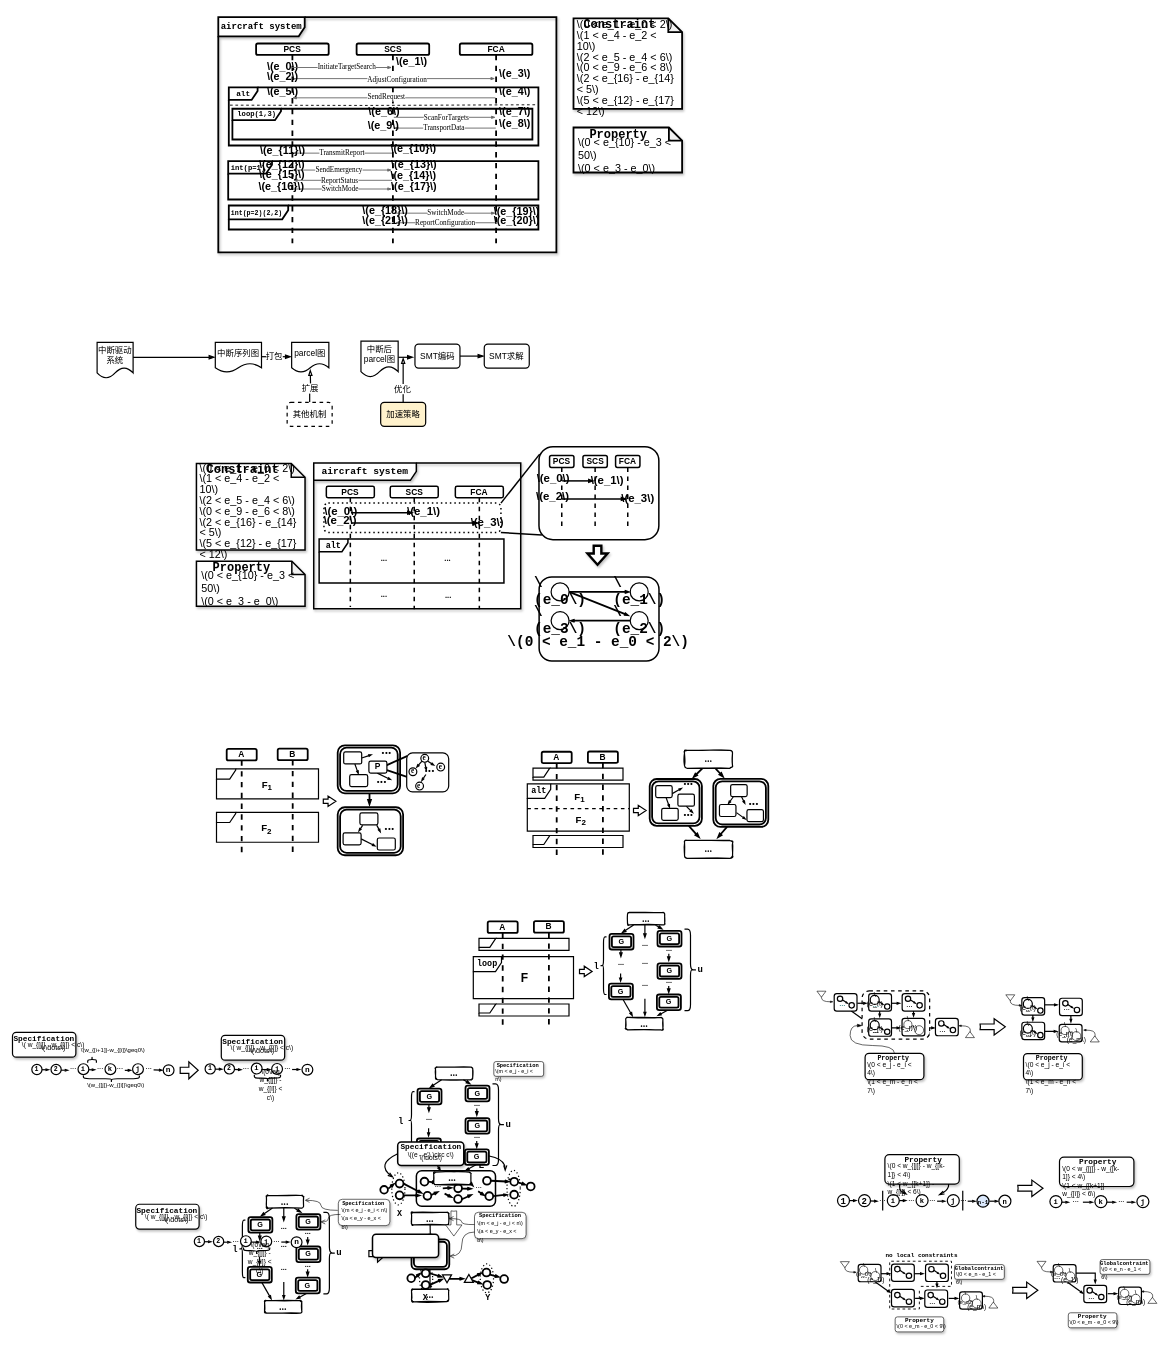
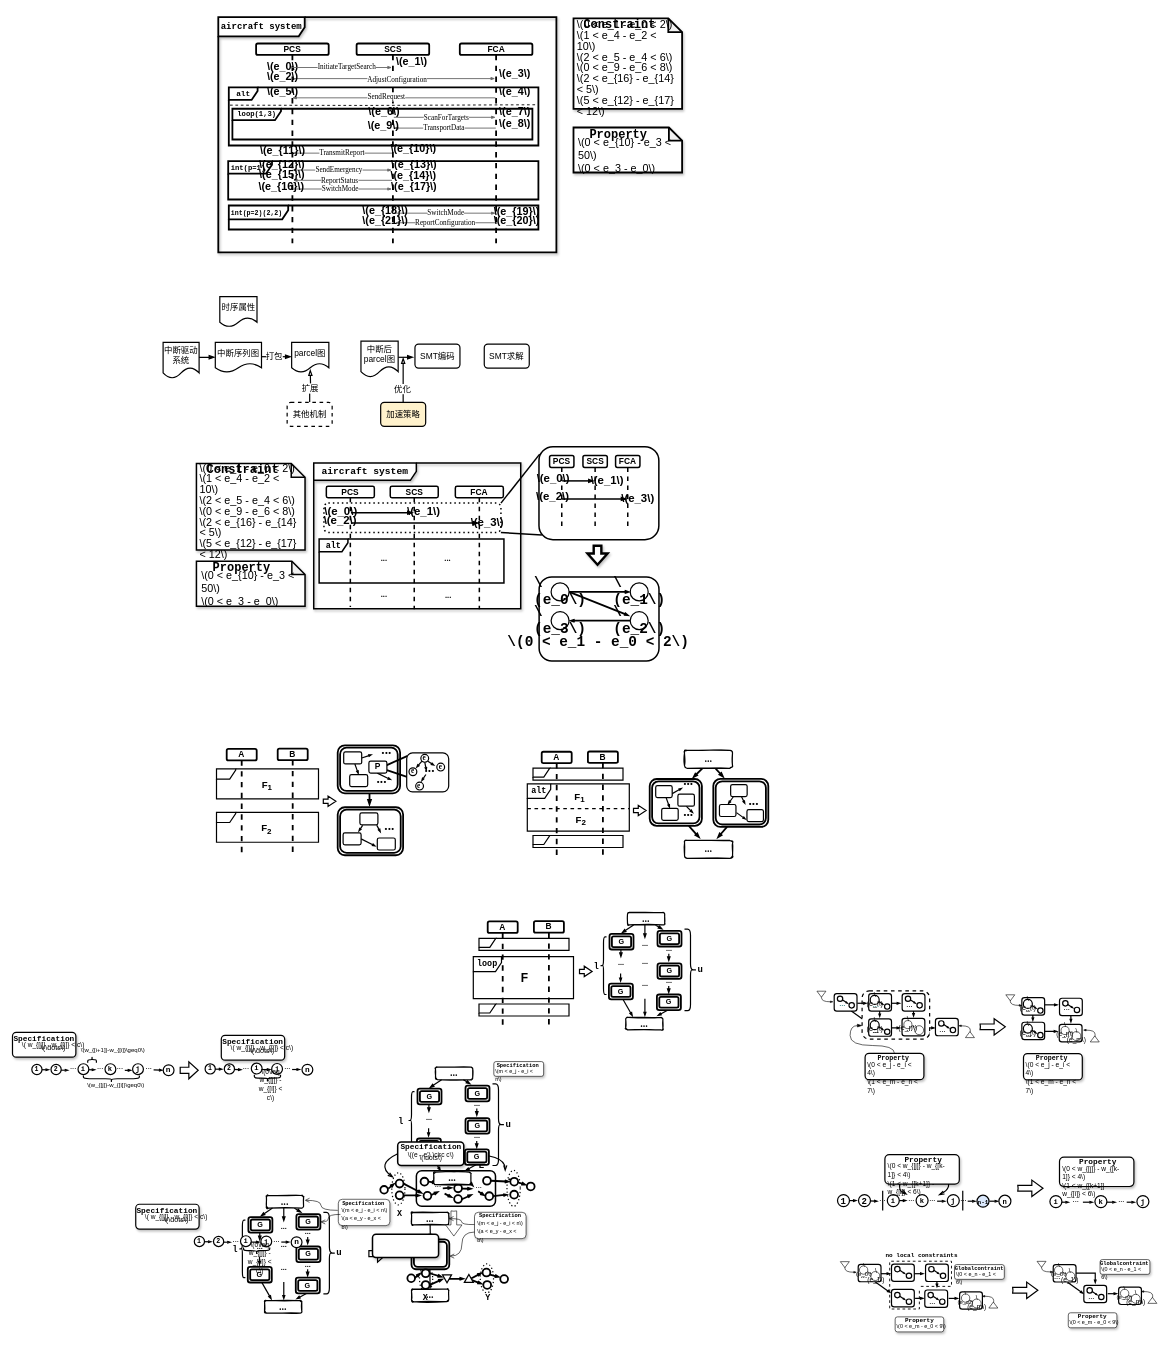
node "时序属性": added
edge "SMT编码" -> "SMT求解": removed
node "中断驱动系统": moved (115, 360) -> (181, 360)
